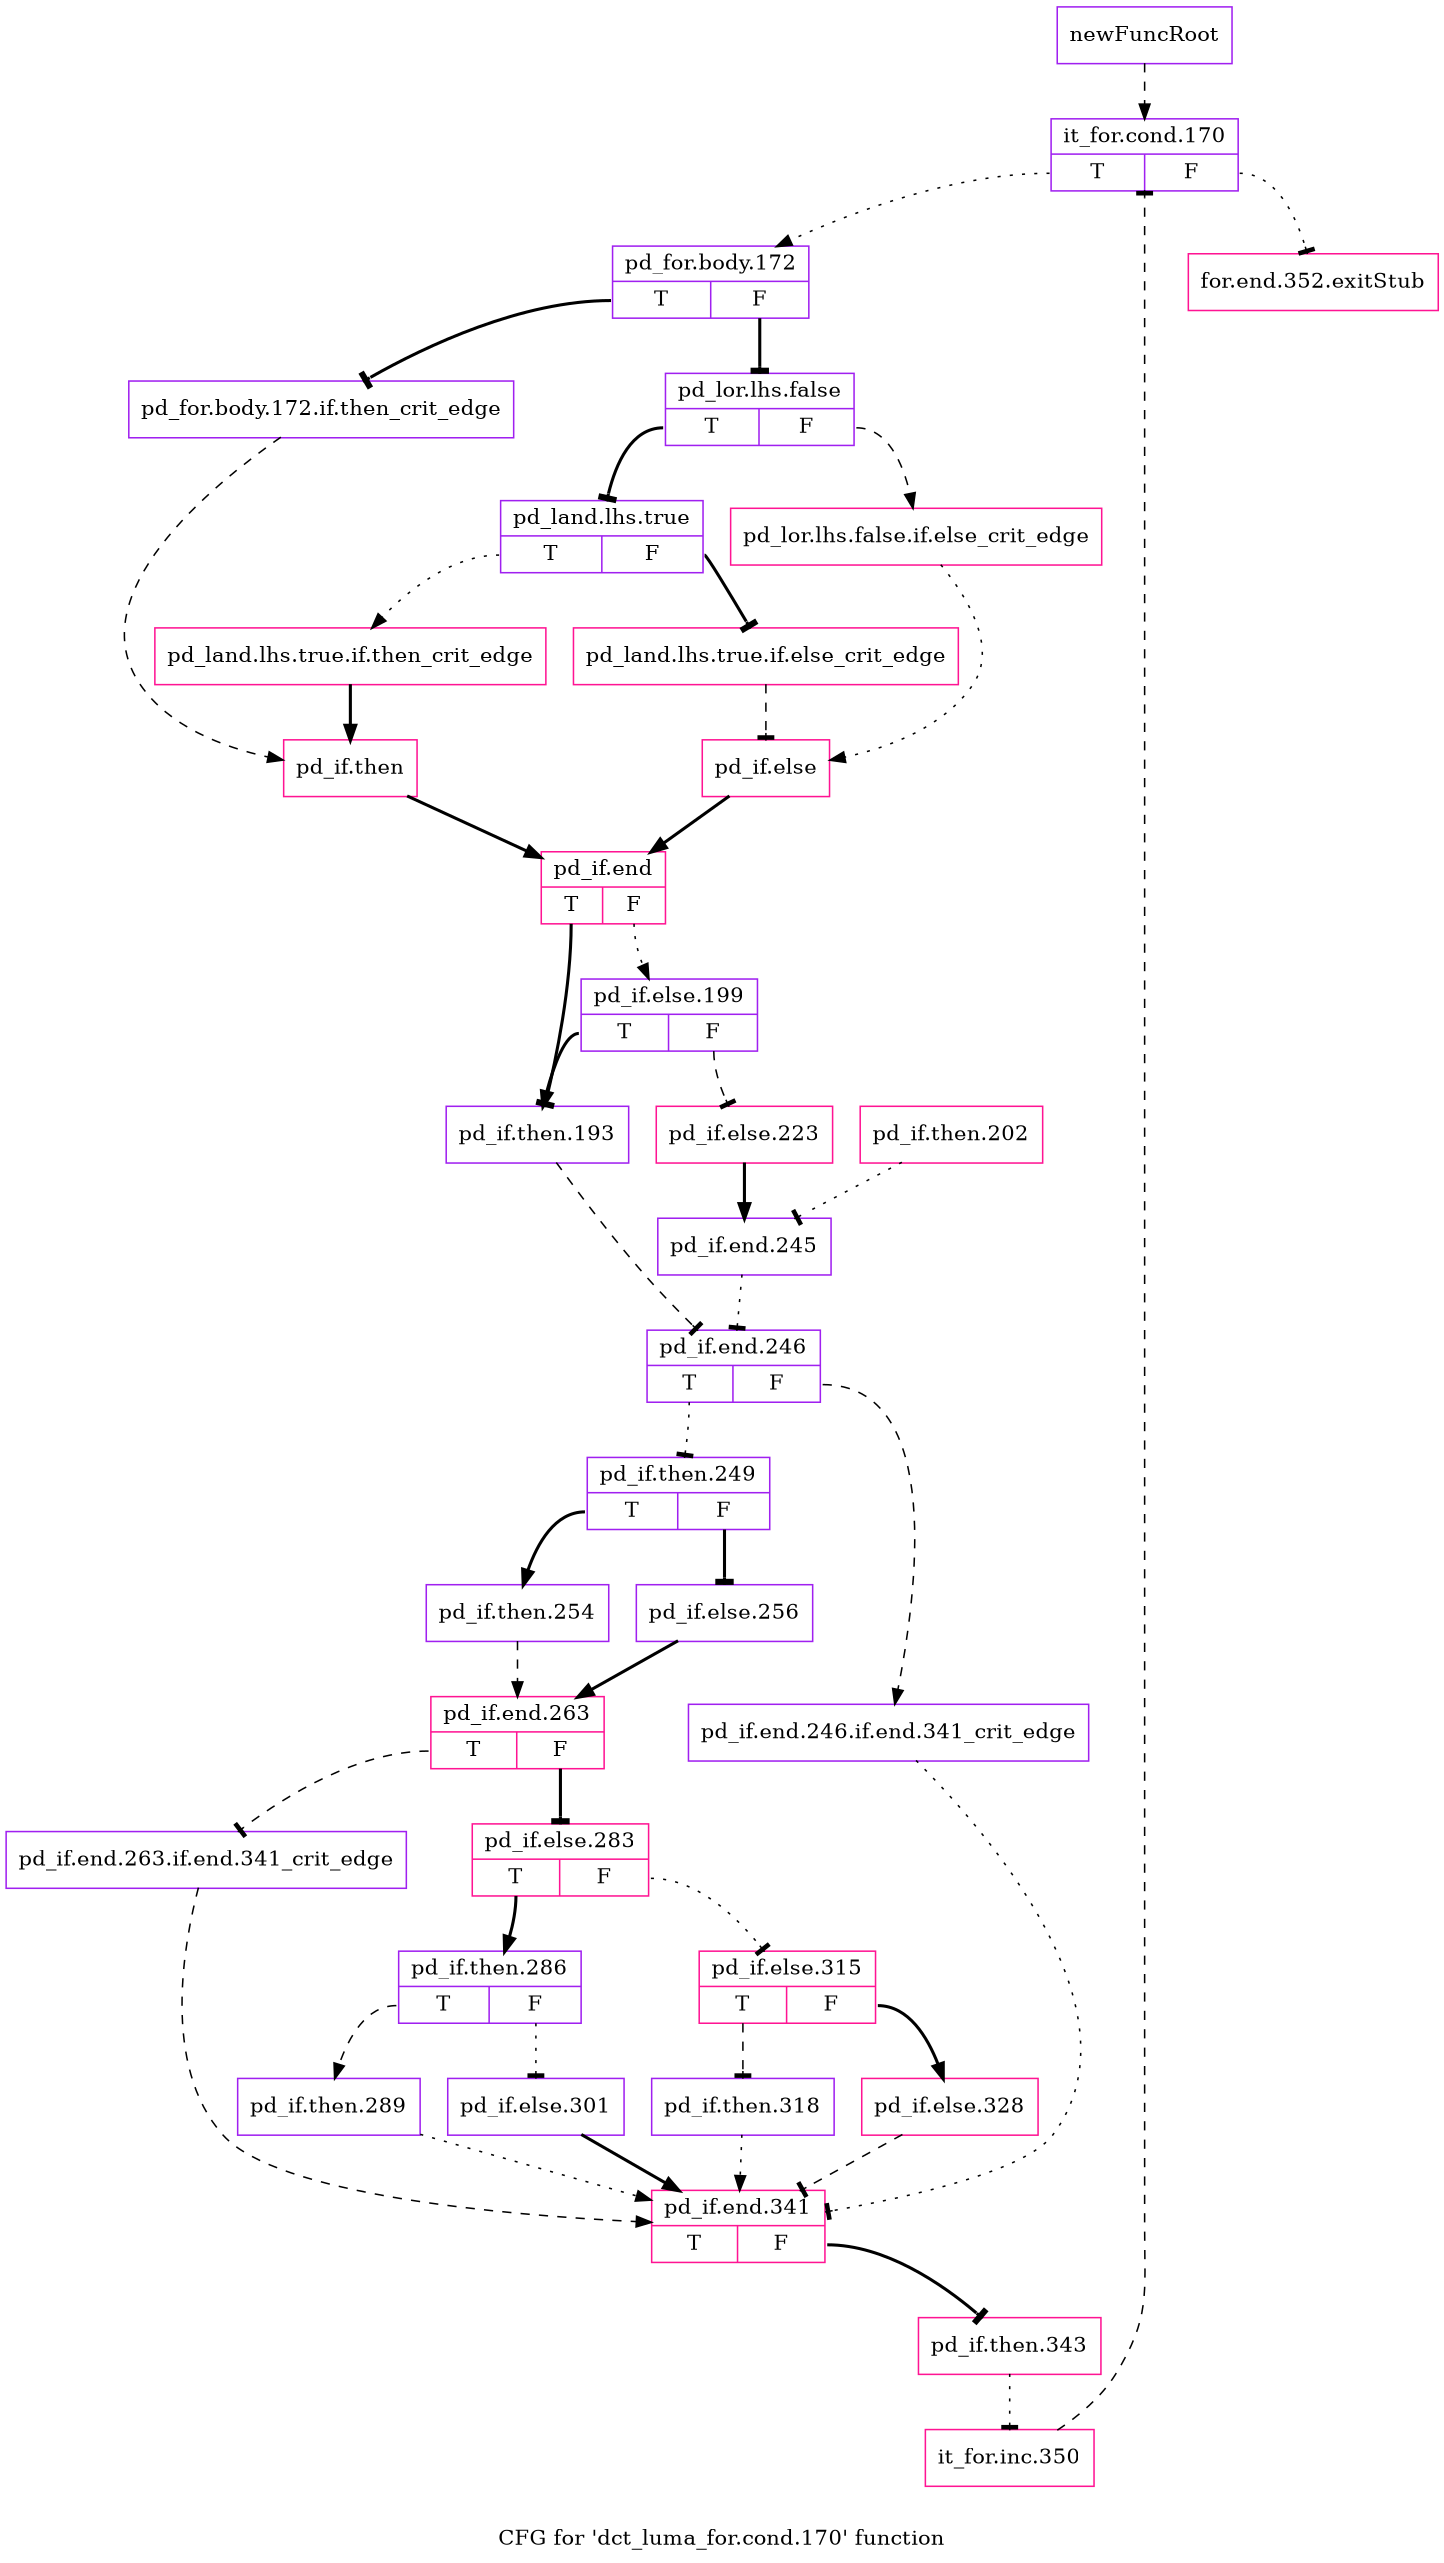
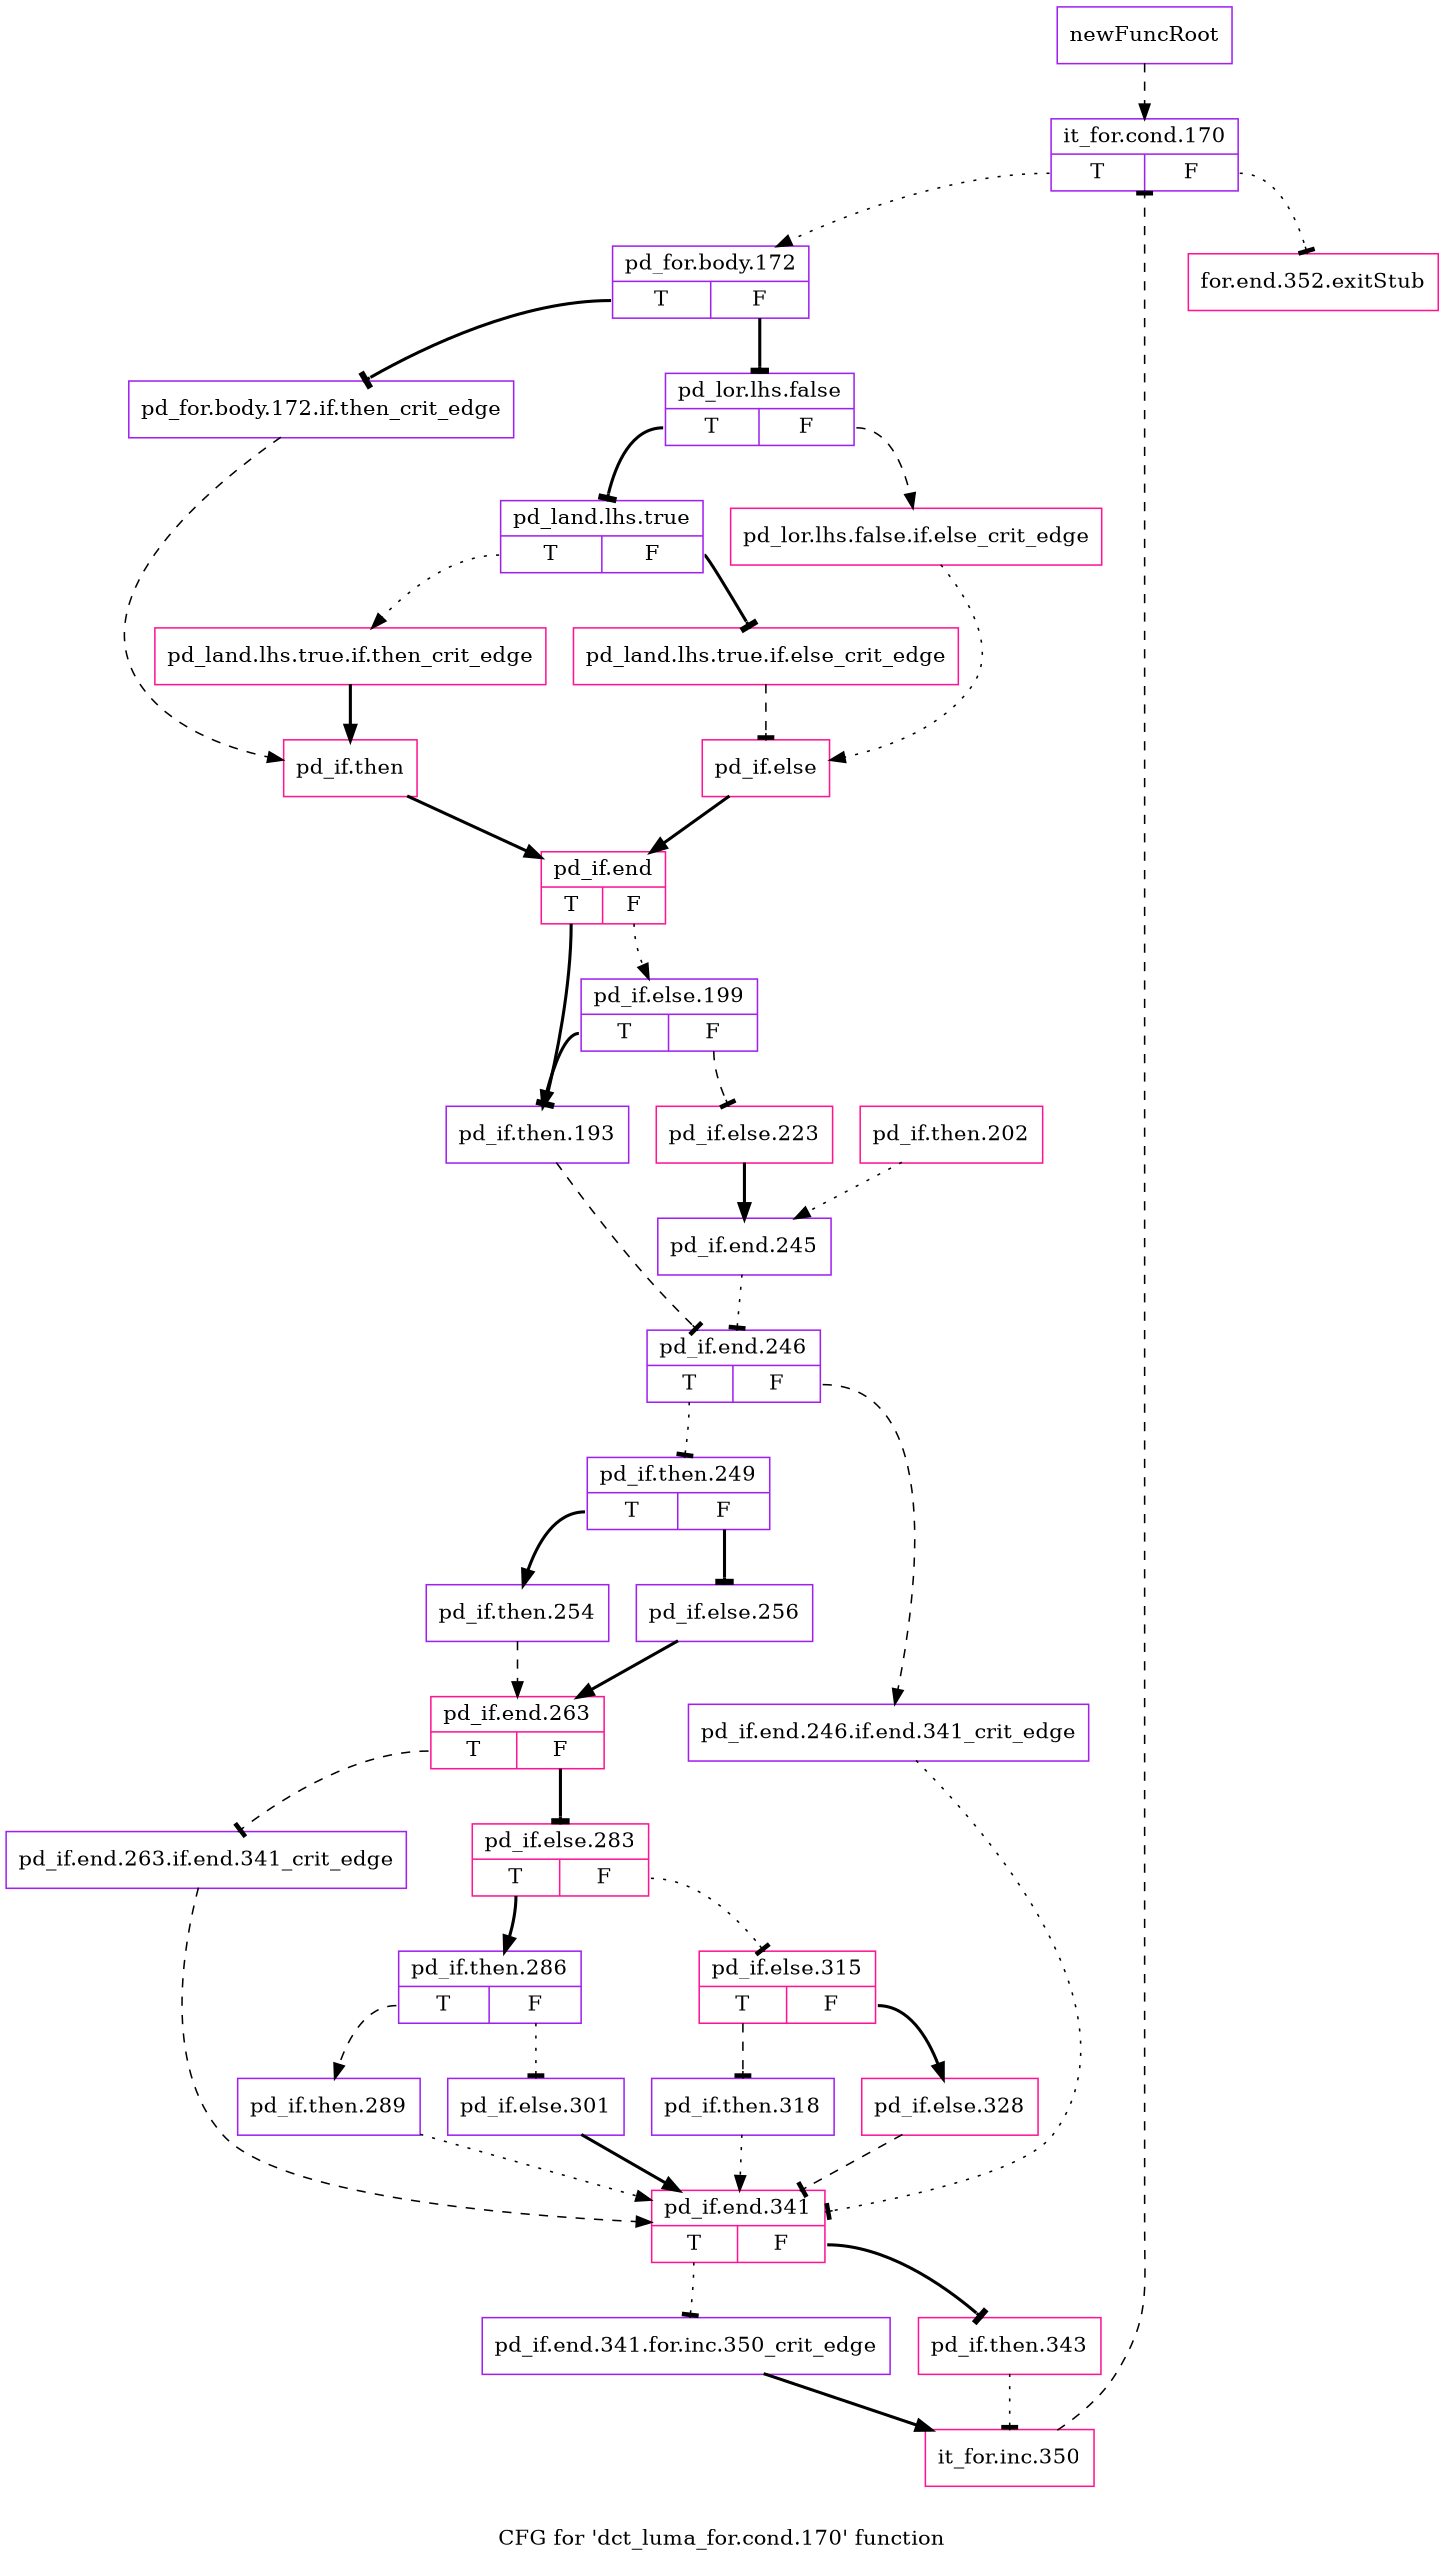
edge "pd_if.then.202" -> "pd_if.end.245": arrowhead tee -> normal
node "pd_if.end.341.for.inc.350_crit_edge": added
